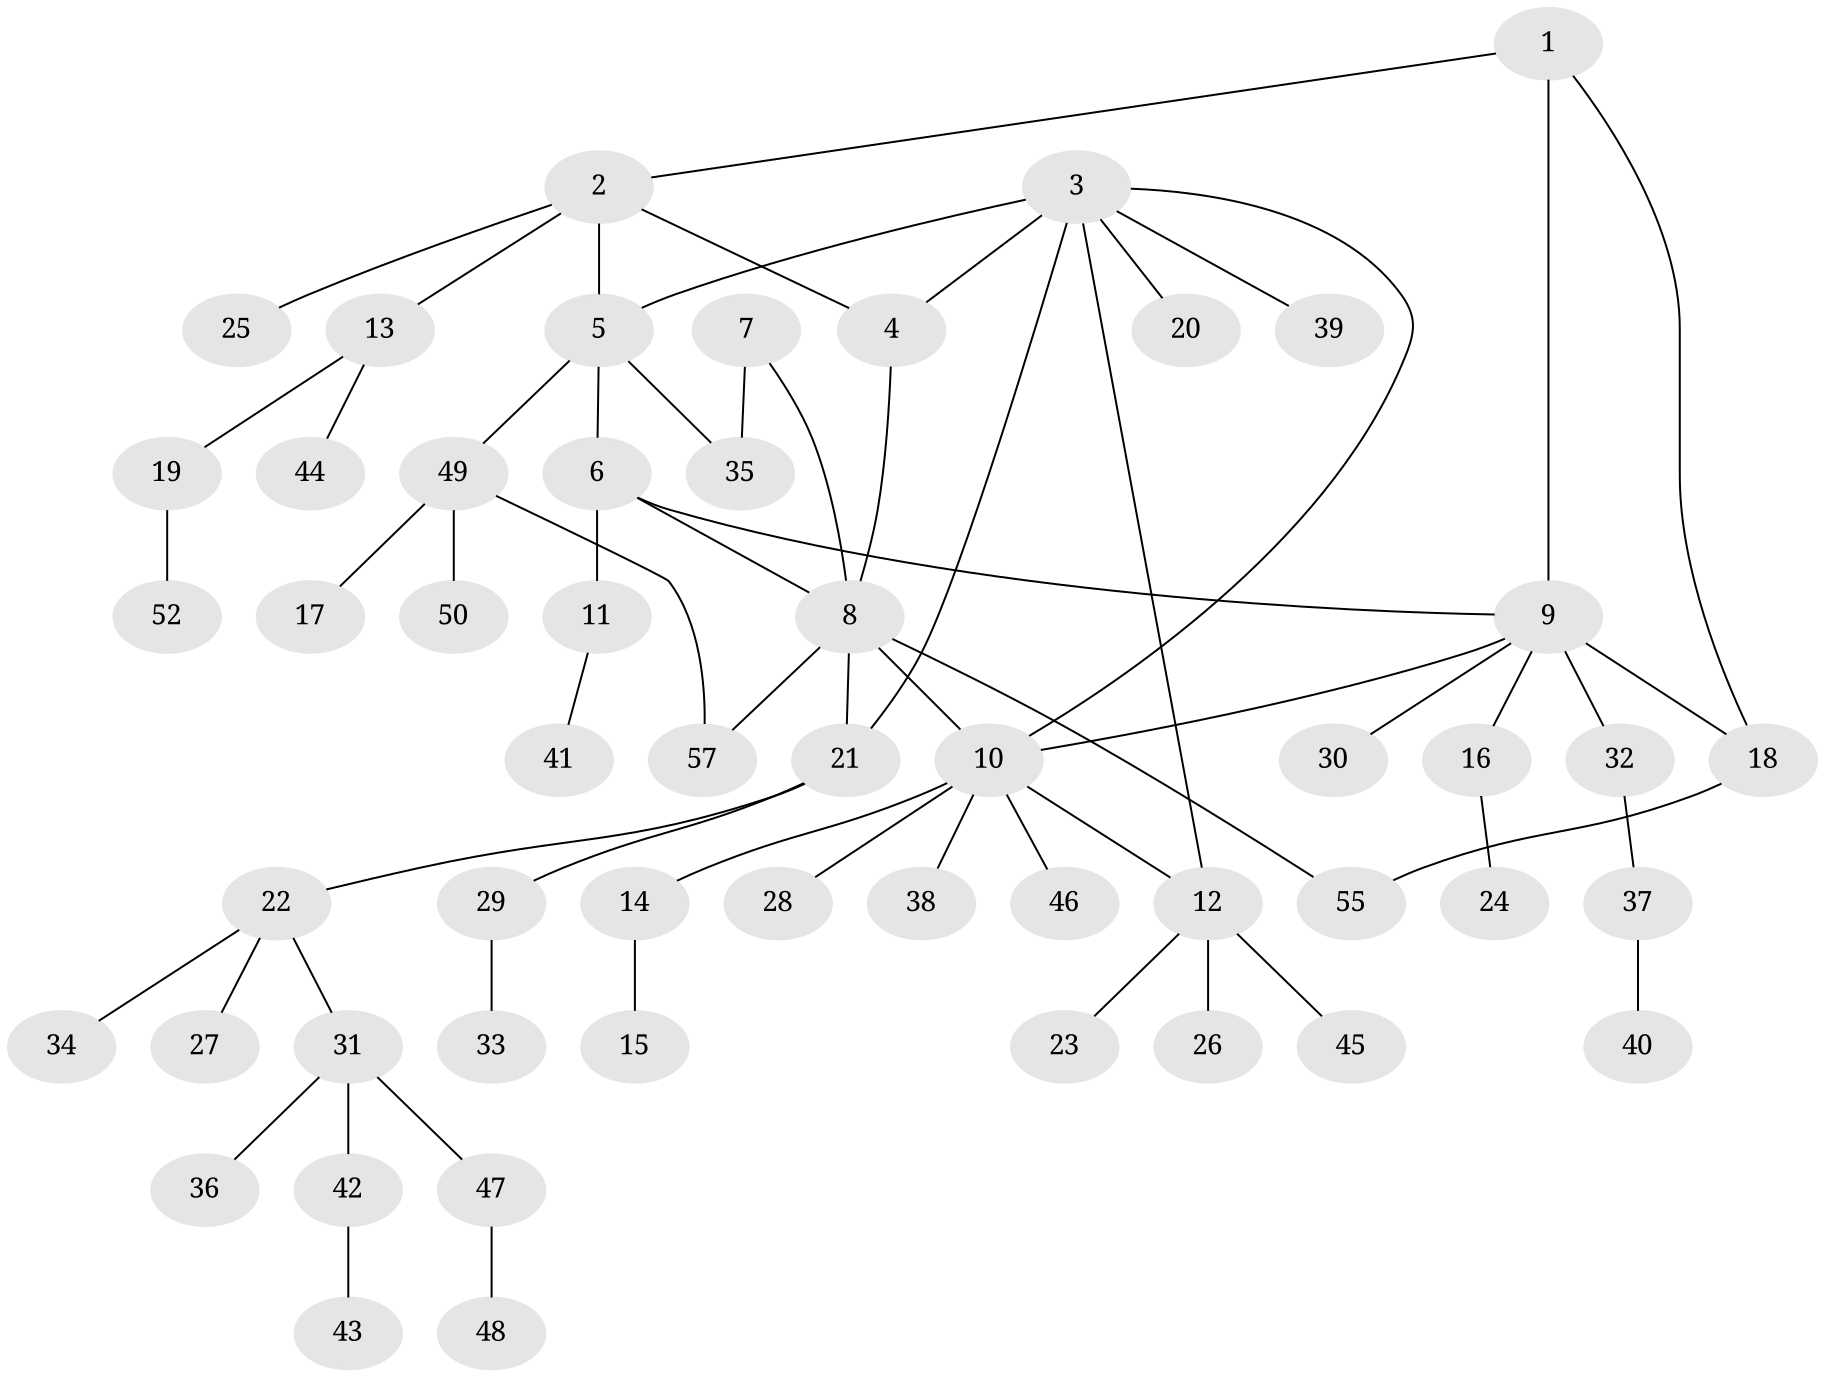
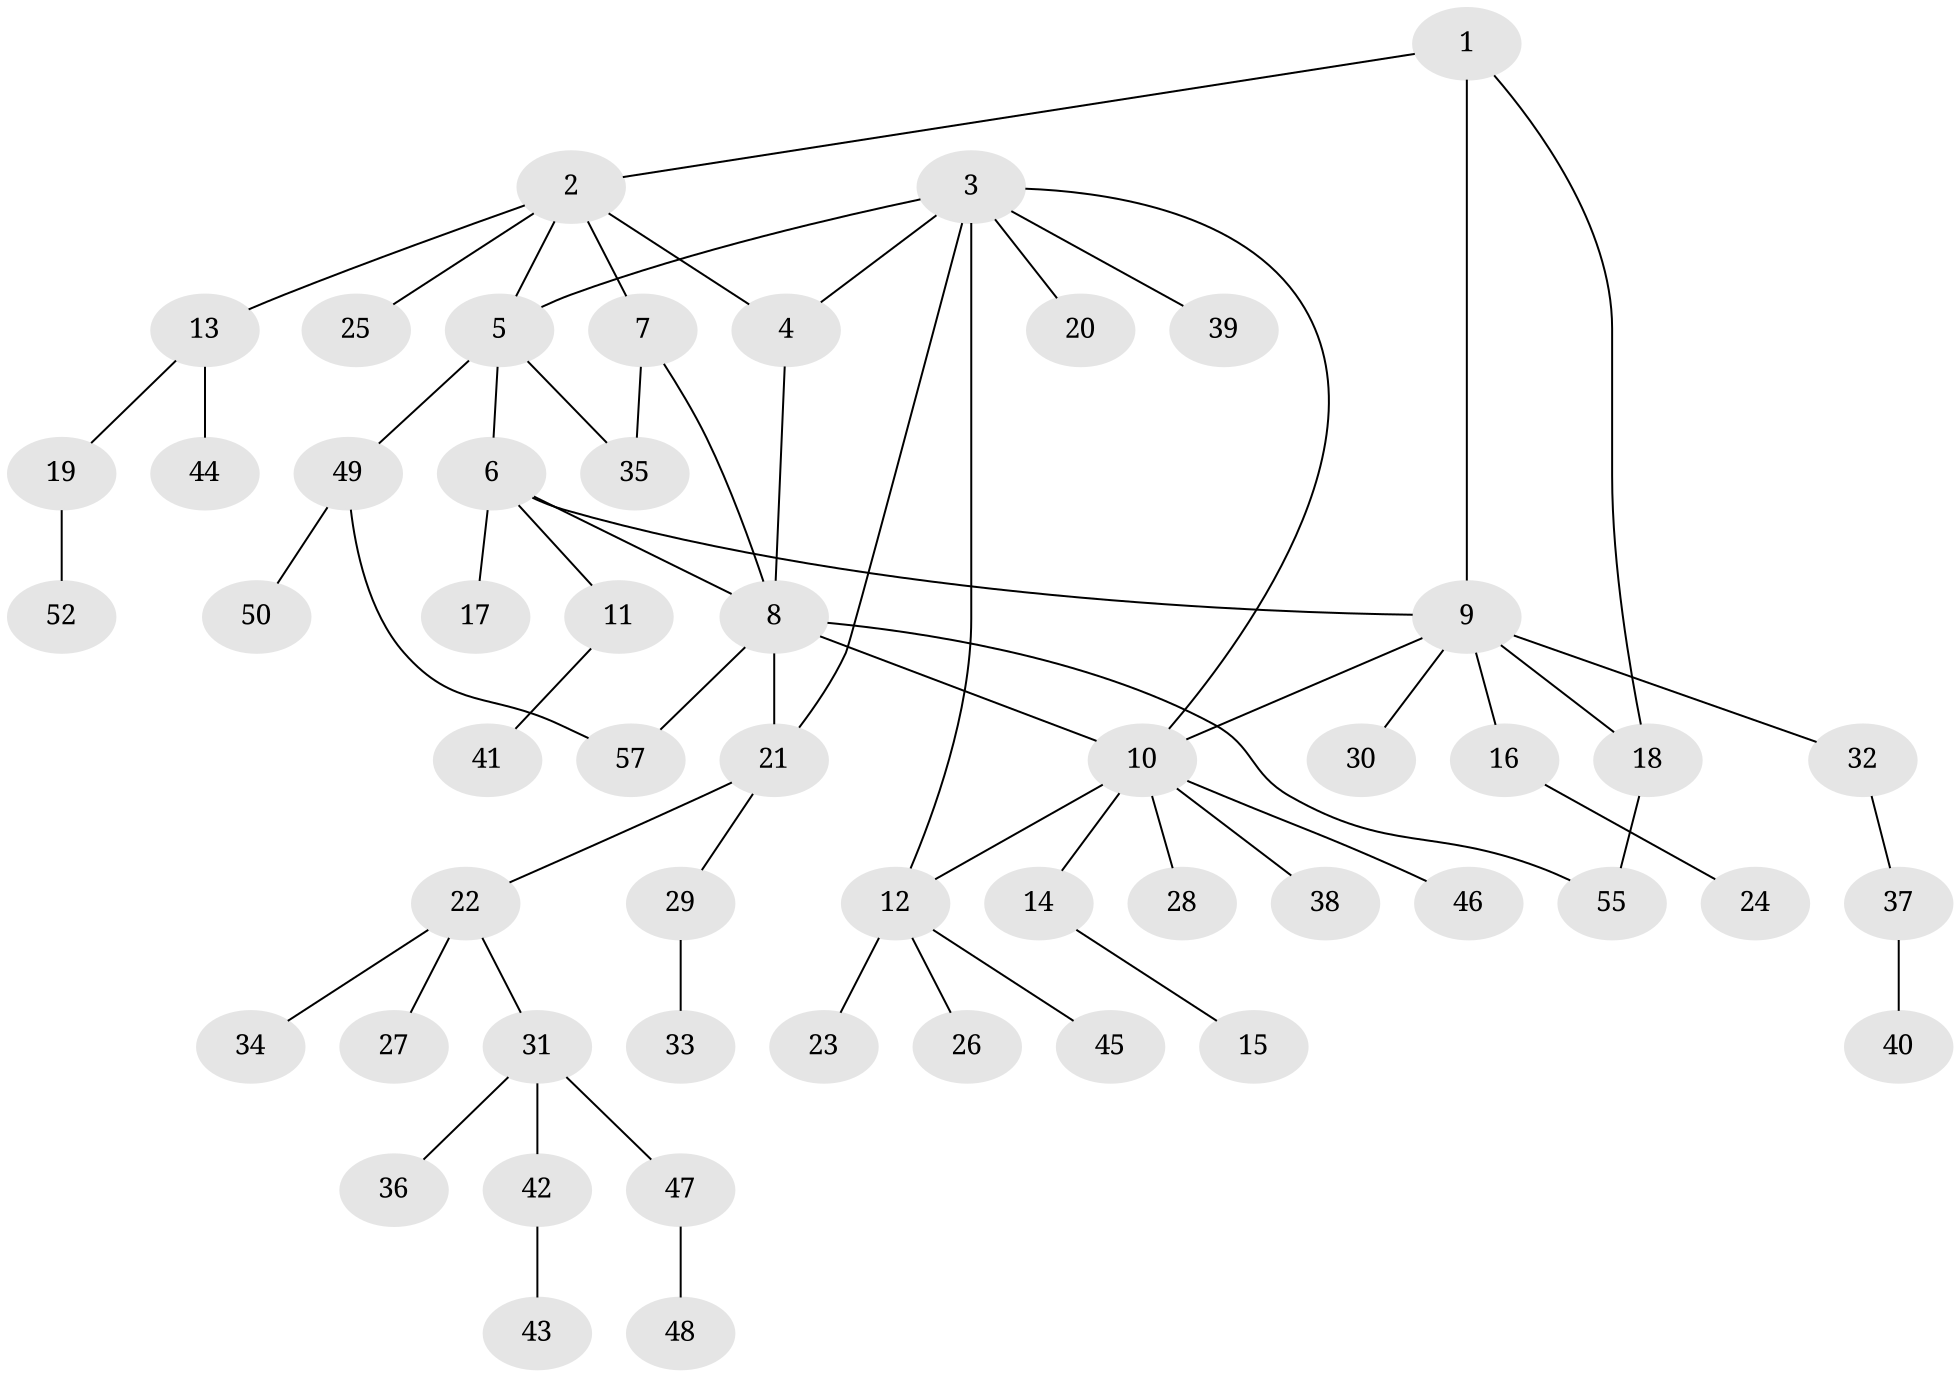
edge "2" -- "7": added
edge "49" -- "17": now "6" -- "17"
